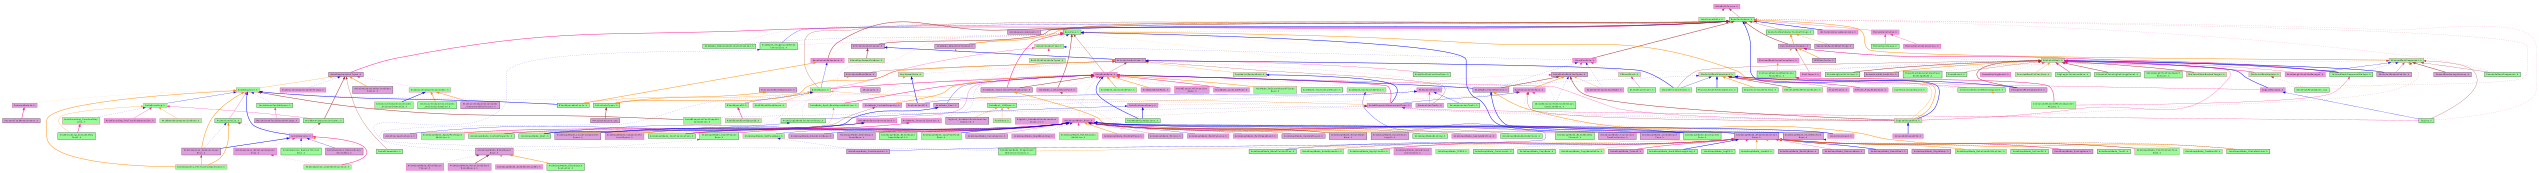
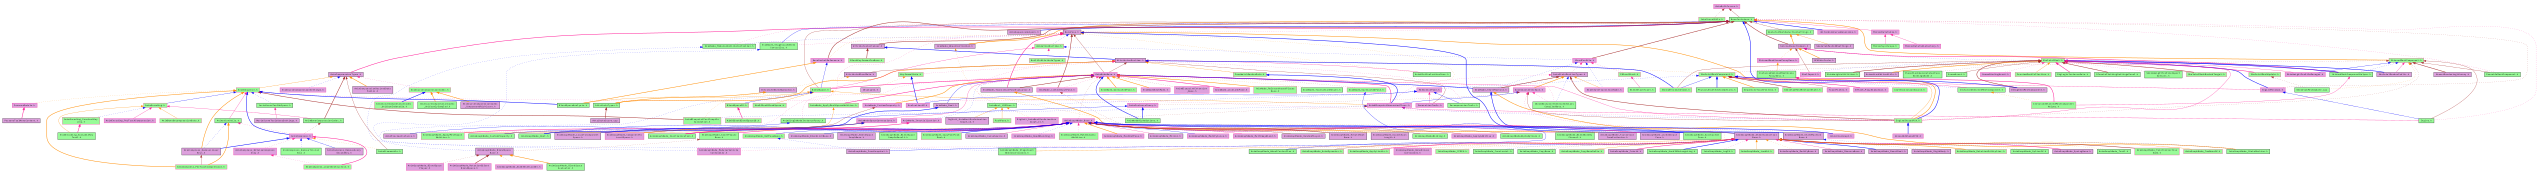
node "BonePose.h": fillcolor palegreen -> plum
node "AnimGraphNode_ModularVehicle Controller.h": added
